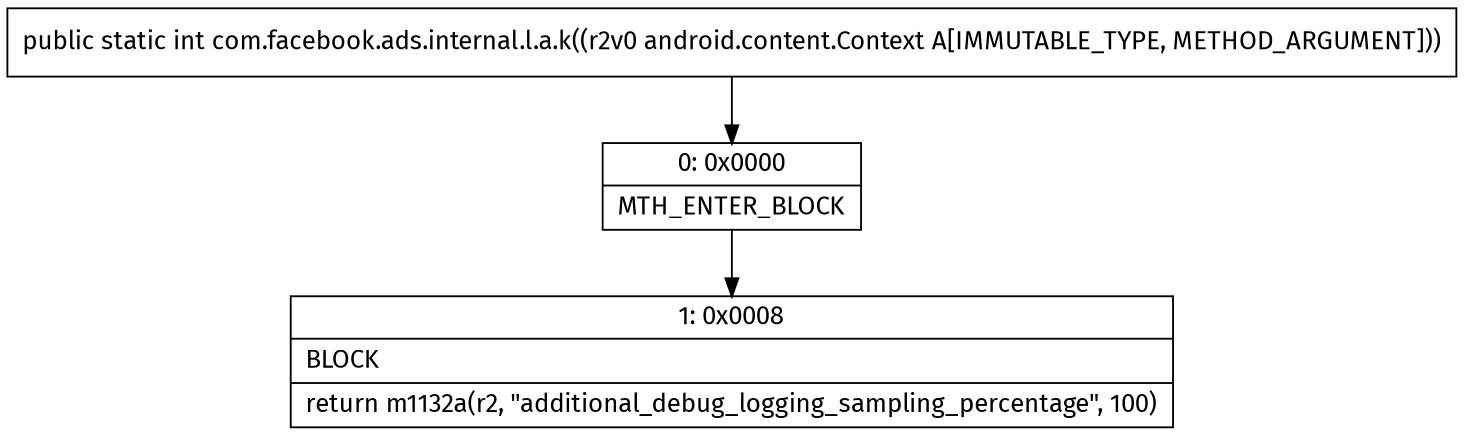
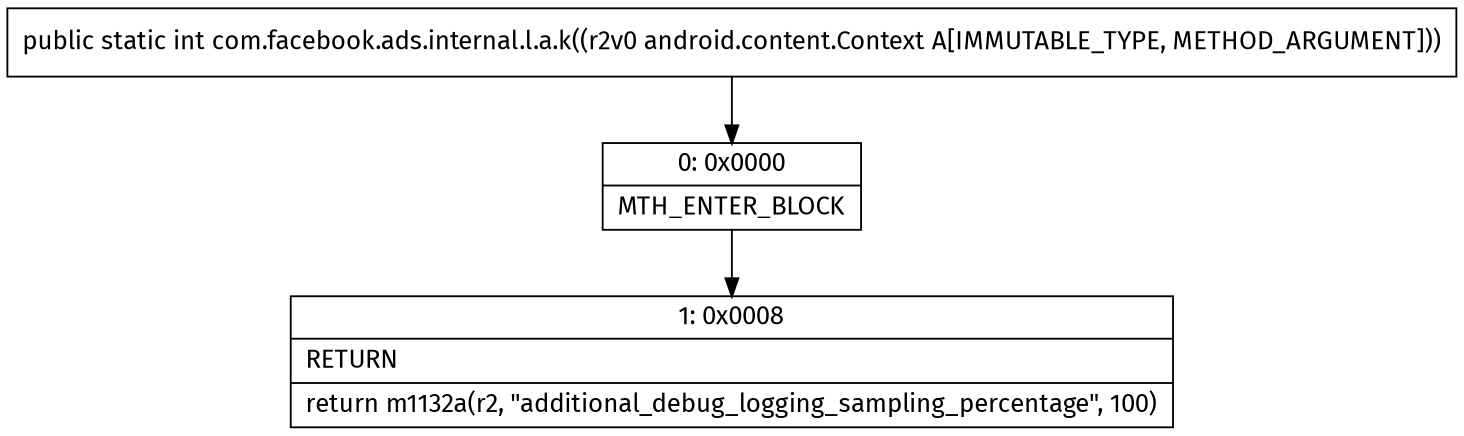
node "1: 0x0008": text "BLOCK" -> "RETURN"
